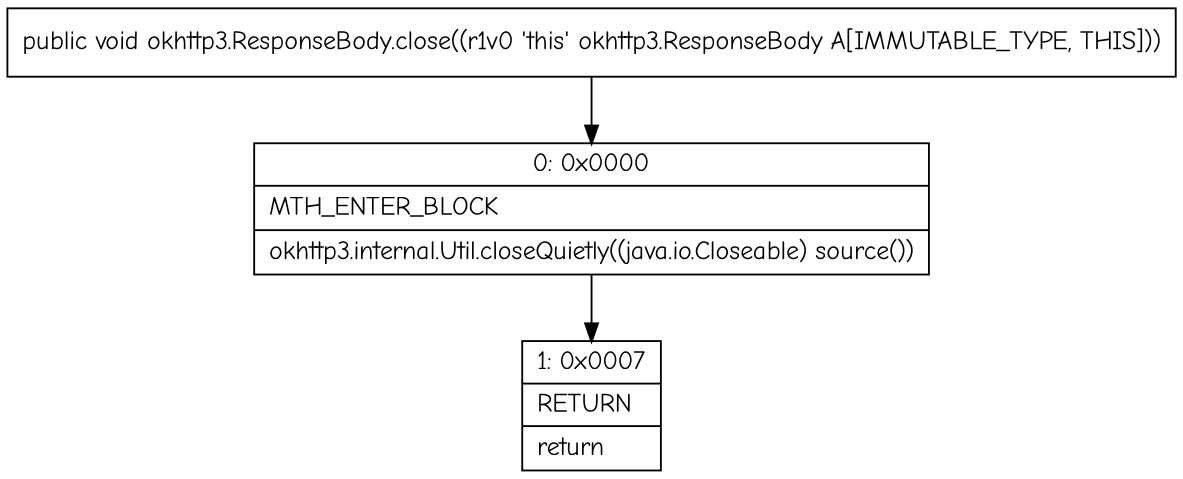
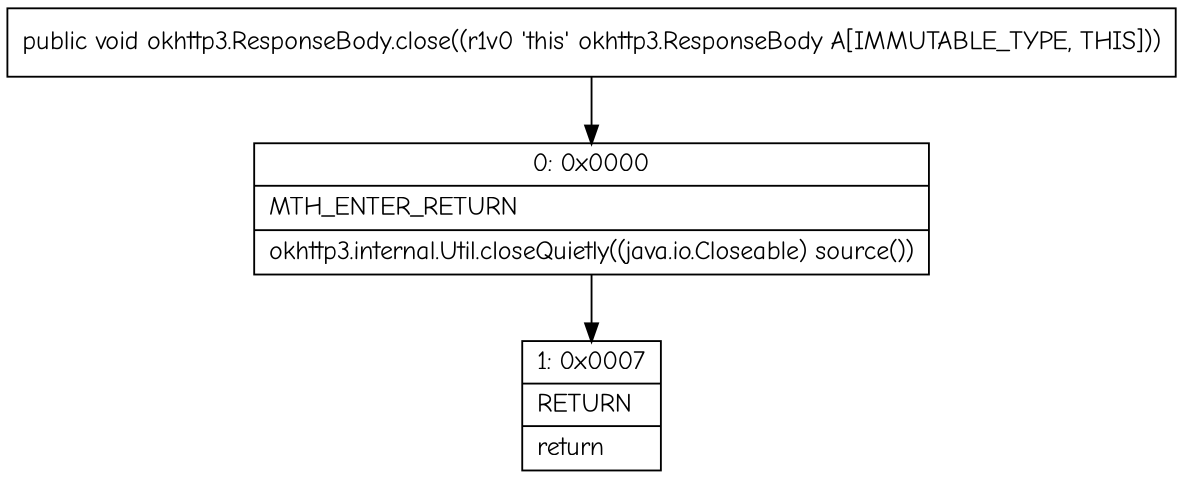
node "0: 0x0000": text "MTH_ENTER_BLOCK" -> "MTH_ENTER_RETURN"
